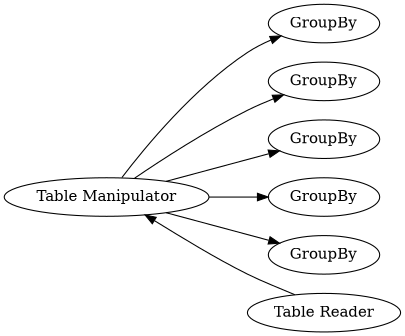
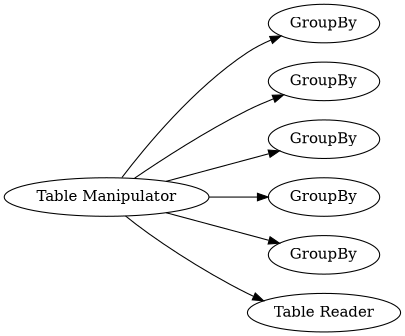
edge "Table Reader" -> "Table Manipulator": reversed
